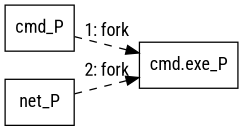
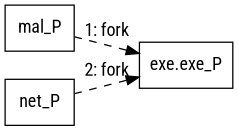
node "cmd_P": label "cmd_P" -> "mal_P"
node "cmd.exe_P": label "cmd.exe_P" -> "exe.exe_P"
